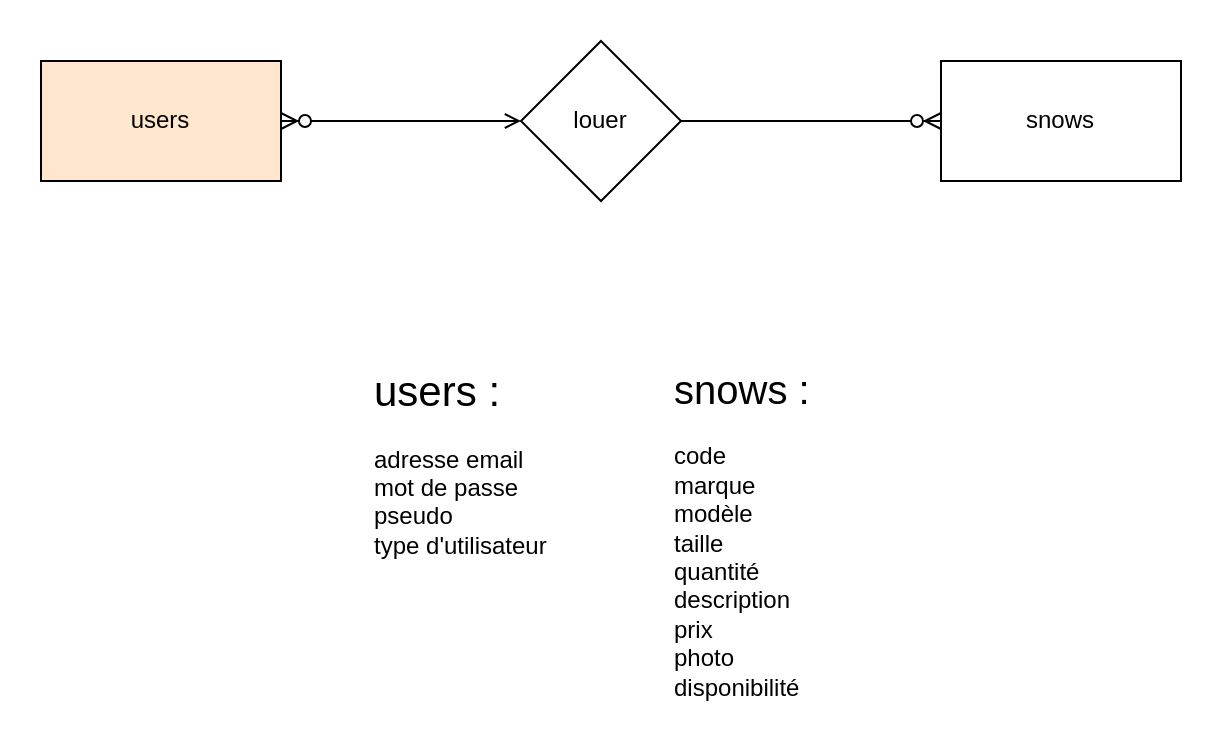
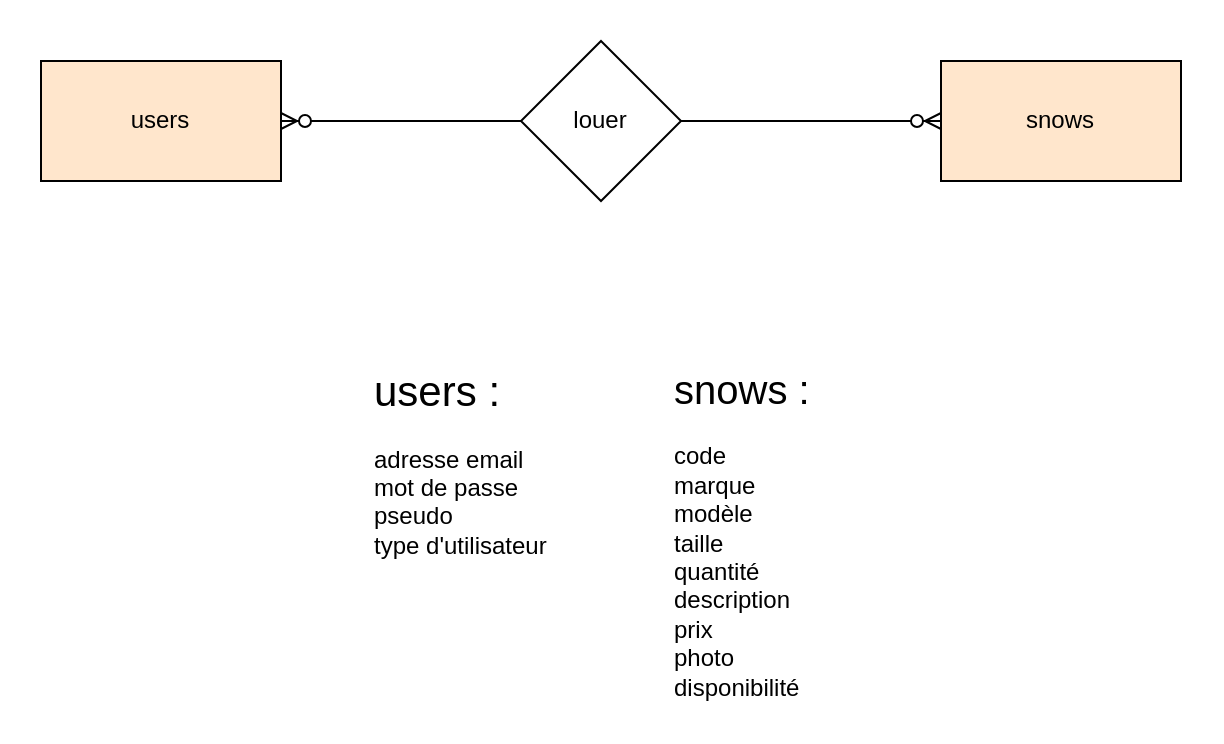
edge "users" -- "louer": arrowhead open -> none
node "snows": fillcolor #ffffff -> #ffe6cc
